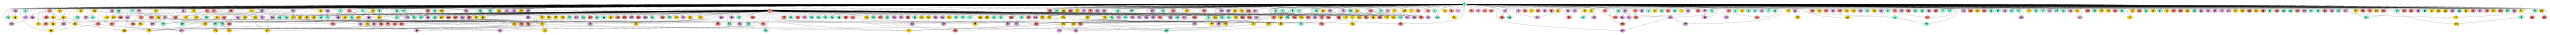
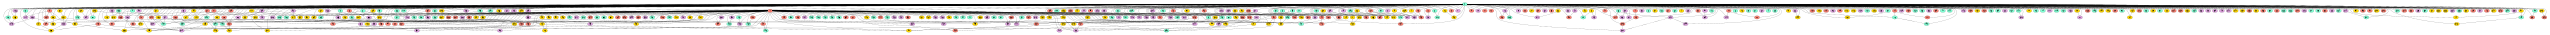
node "411": removed
node "456": removed
node "369": fillcolor gold -> plum
